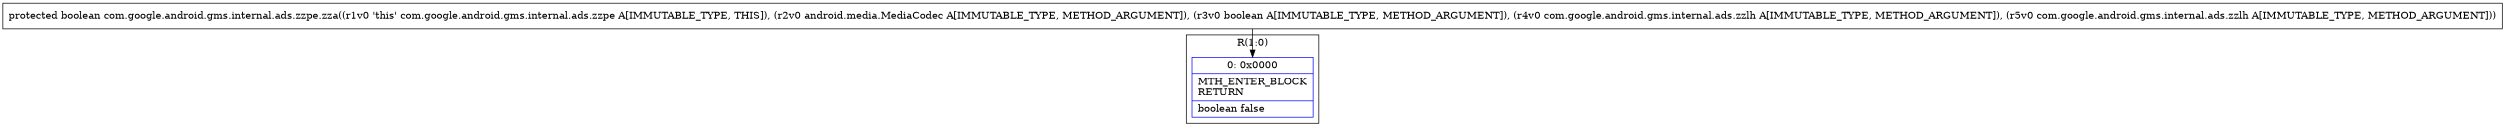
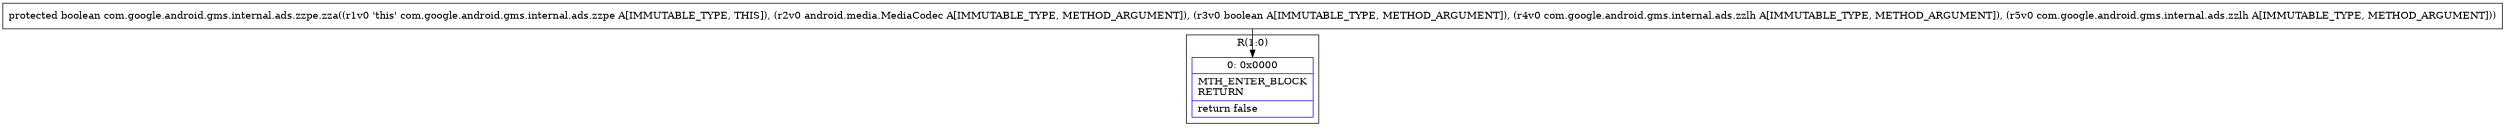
node "0: 0x0000": text "boolean false" -> "return false"
